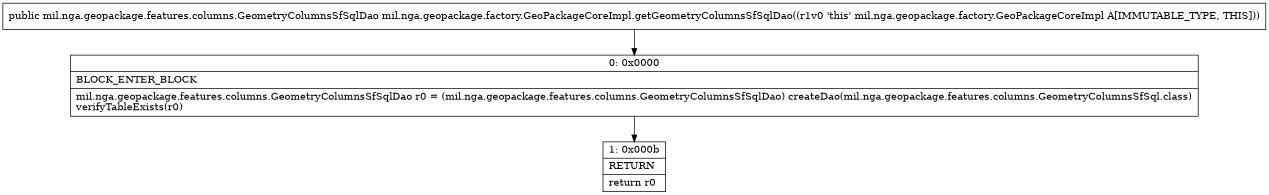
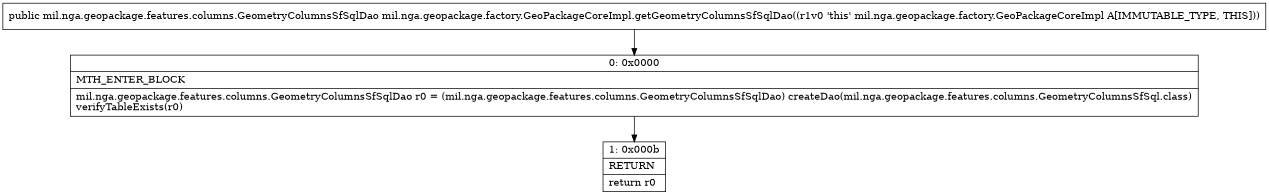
node "0: 0x0000": text "BLOCK_ENTER_BLOCK" -> "MTH_ENTER_BLOCK"
